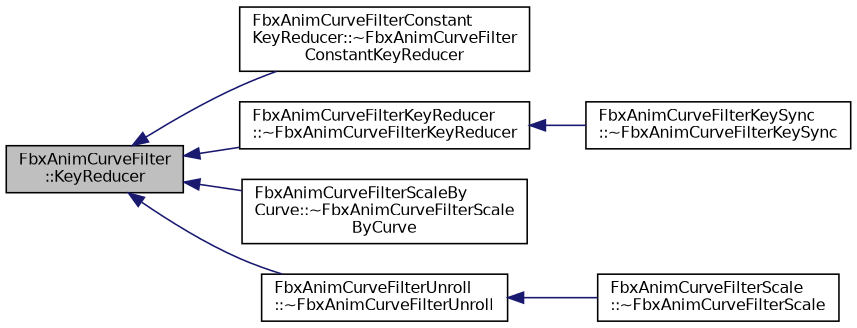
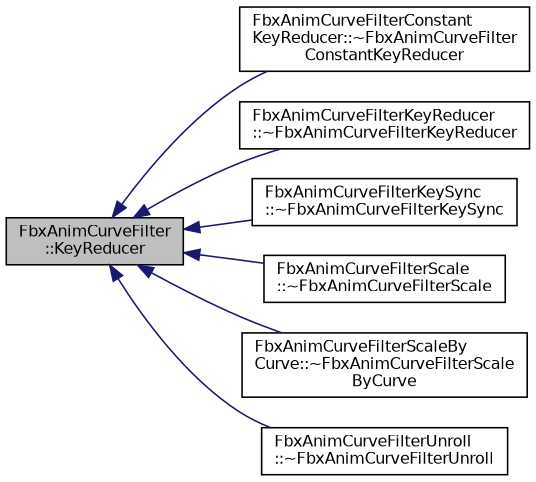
edge "FbxAnimCurveFilterKeySync ::~FbxAnimCurveFilterKeySync" -> "FbxAnimCurveFilterKeyReducer ::~FbxAnimCurveFilterKeyReducer": now "FbxAnimCurveFilterKeySync ::~FbxAnimCurveFilterKeySync" -> "FbxAnimCurveFilter ::KeyReducer"
edge "FbxAnimCurveFilterScale ::~FbxAnimCurveFilterScale" -> "FbxAnimCurveFilterUnroll ::~FbxAnimCurveFilterUnroll": now "FbxAnimCurveFilterScale ::~FbxAnimCurveFilterScale" -> "FbxAnimCurveFilter ::KeyReducer"
